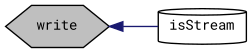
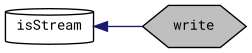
edge "isStream" -> "write": reversed
